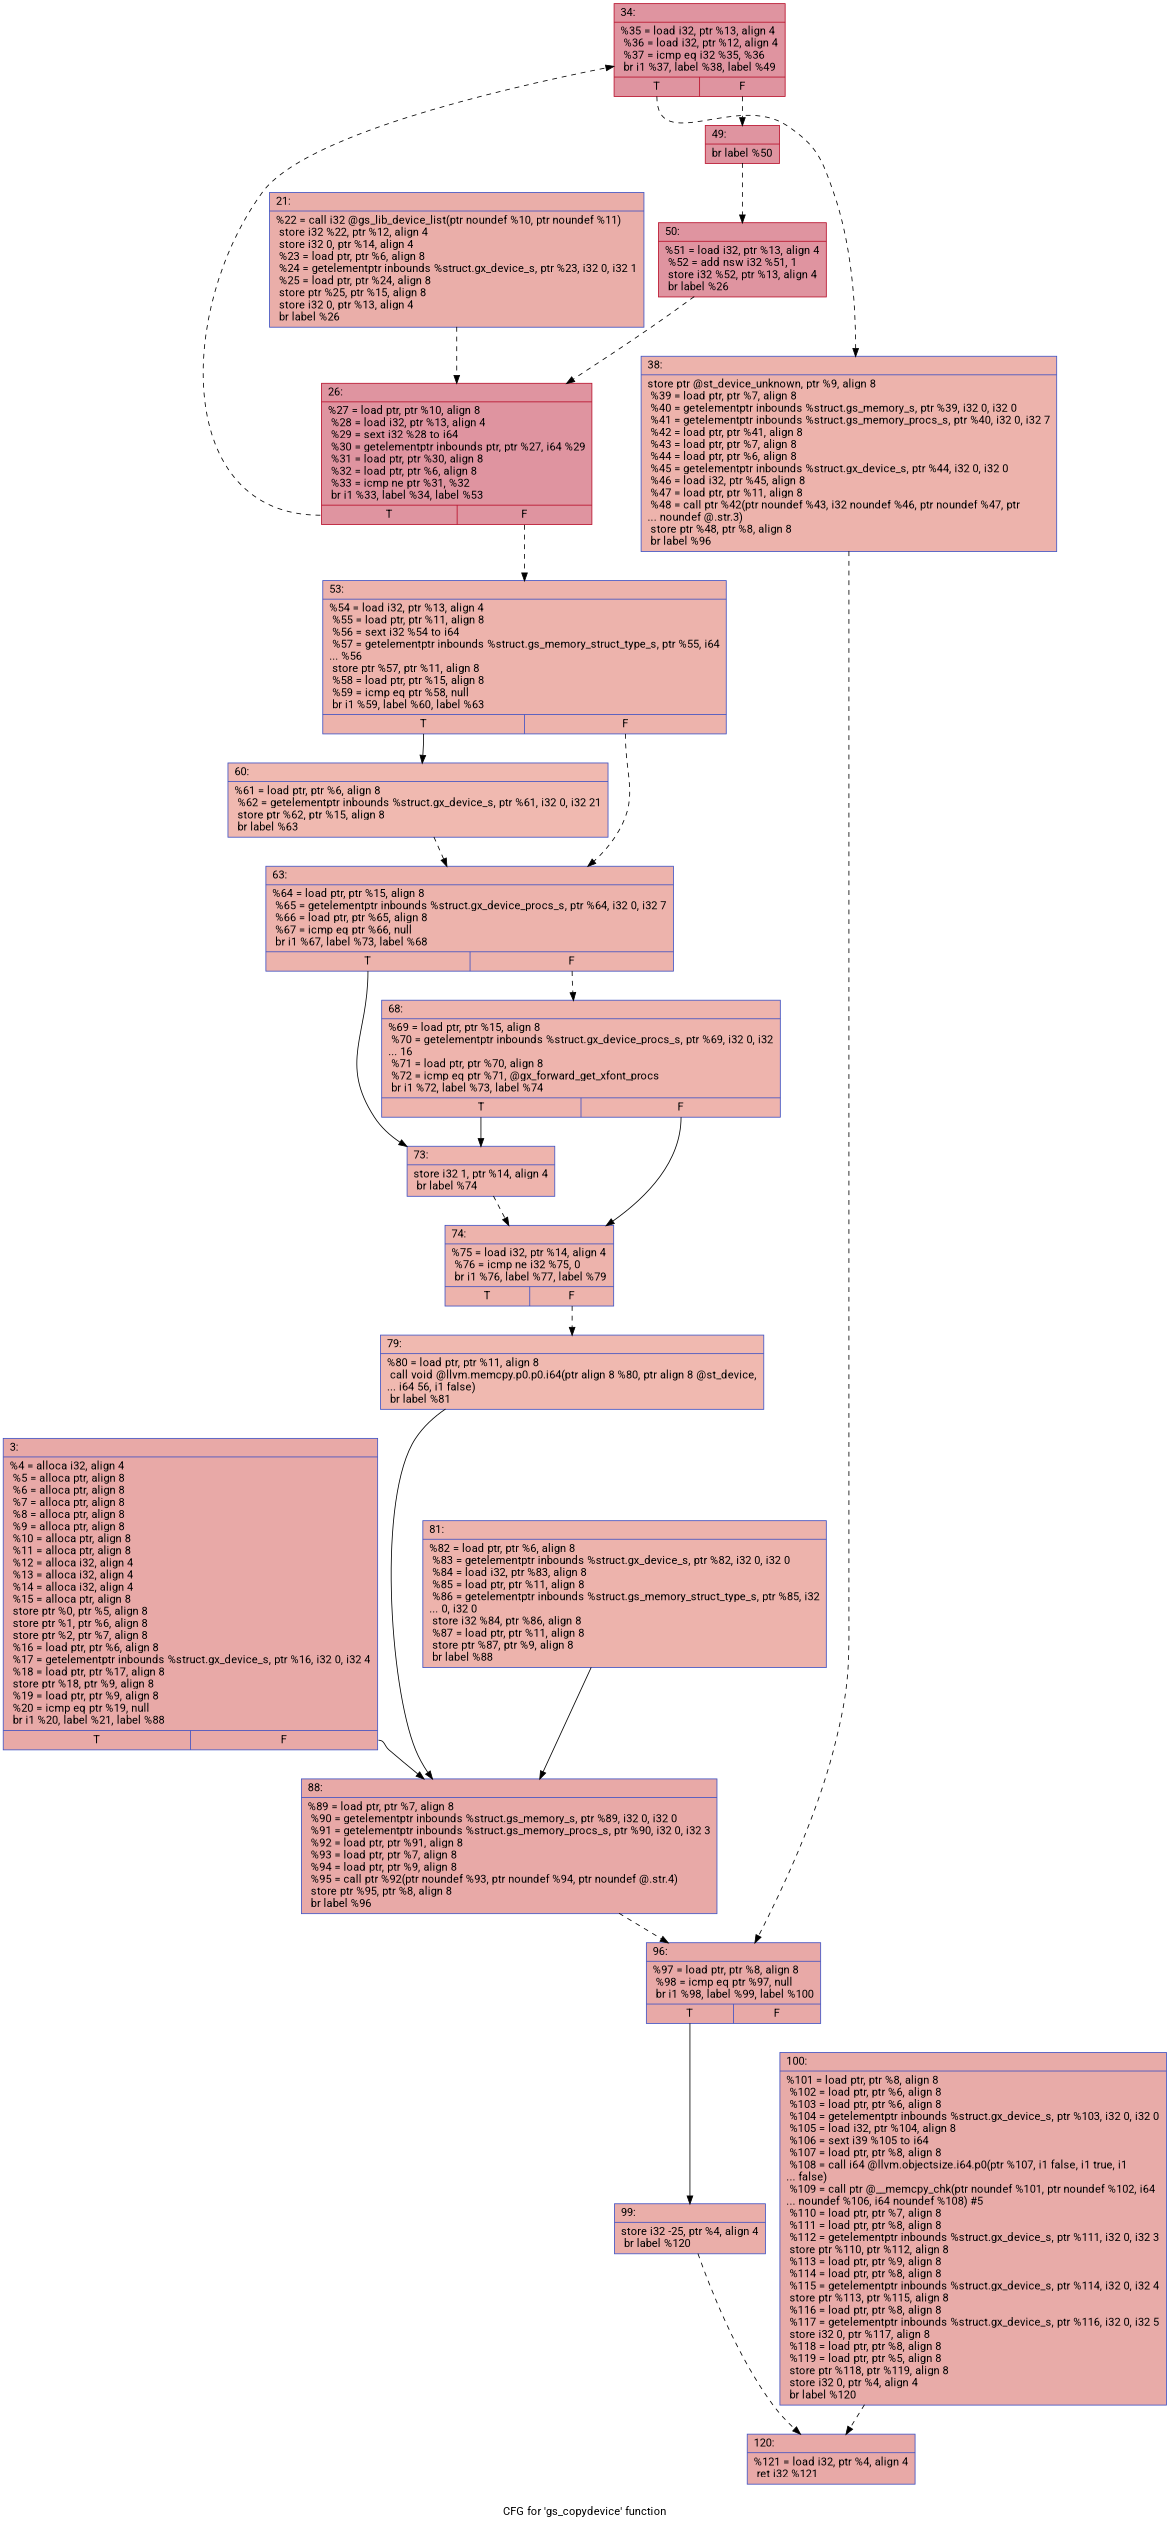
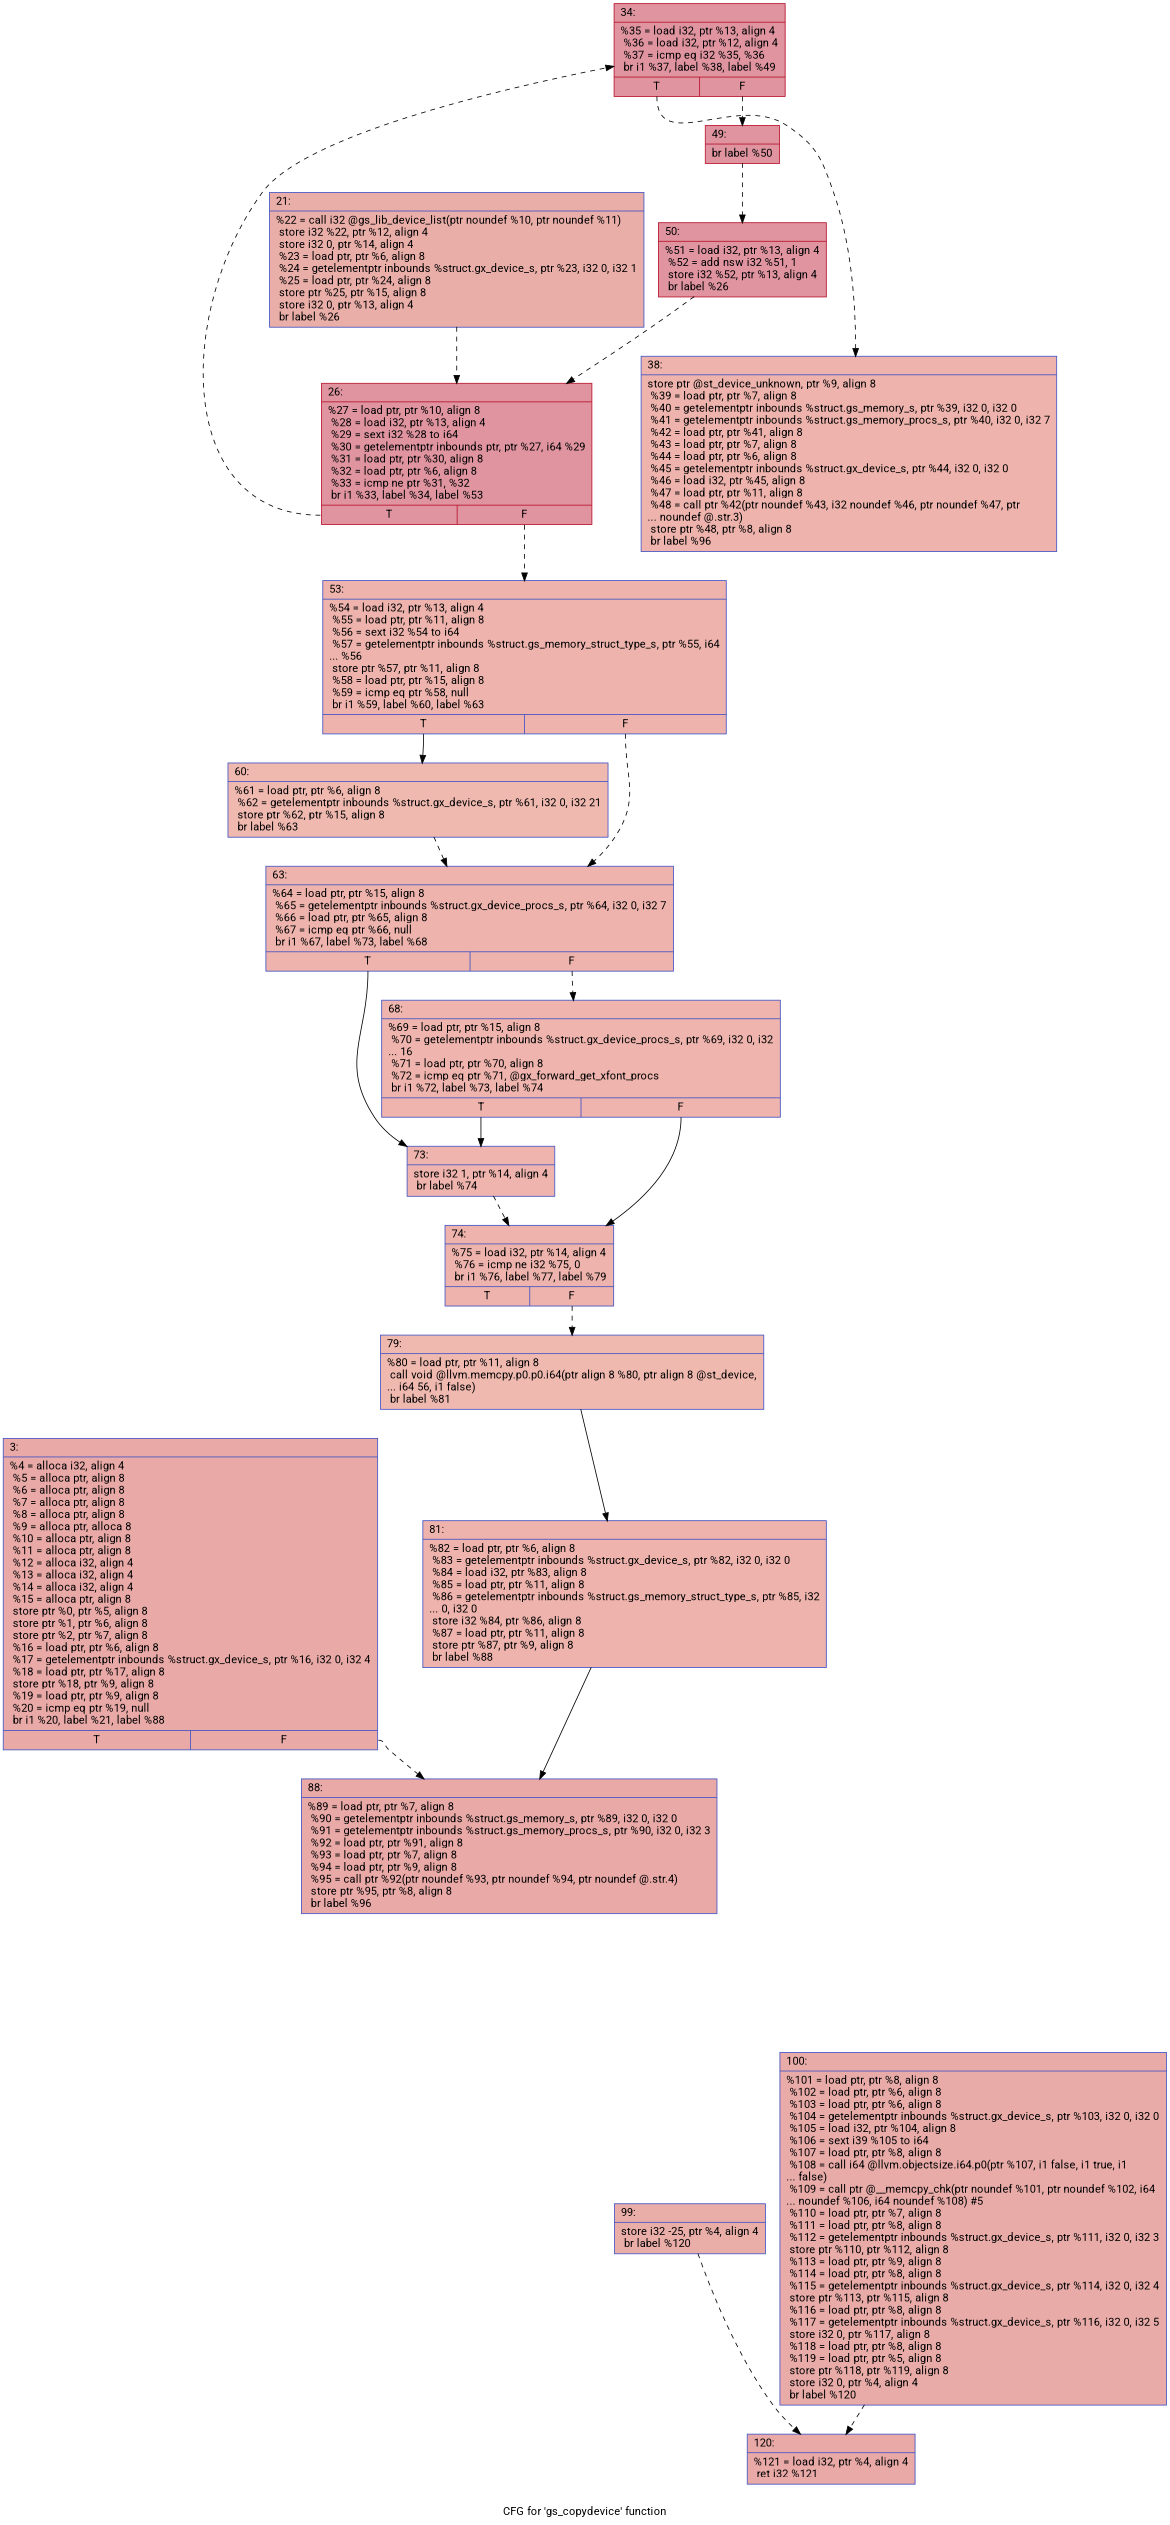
node "3:": text "%9 = alloca ptr, align 8" -> "%9 = alloca ptr, alloca 8"
edge "79:" -> "88:": now "79:" -> "81:"
edge "3:" -> "88:": style solid -> dashed
node "96:": removed
